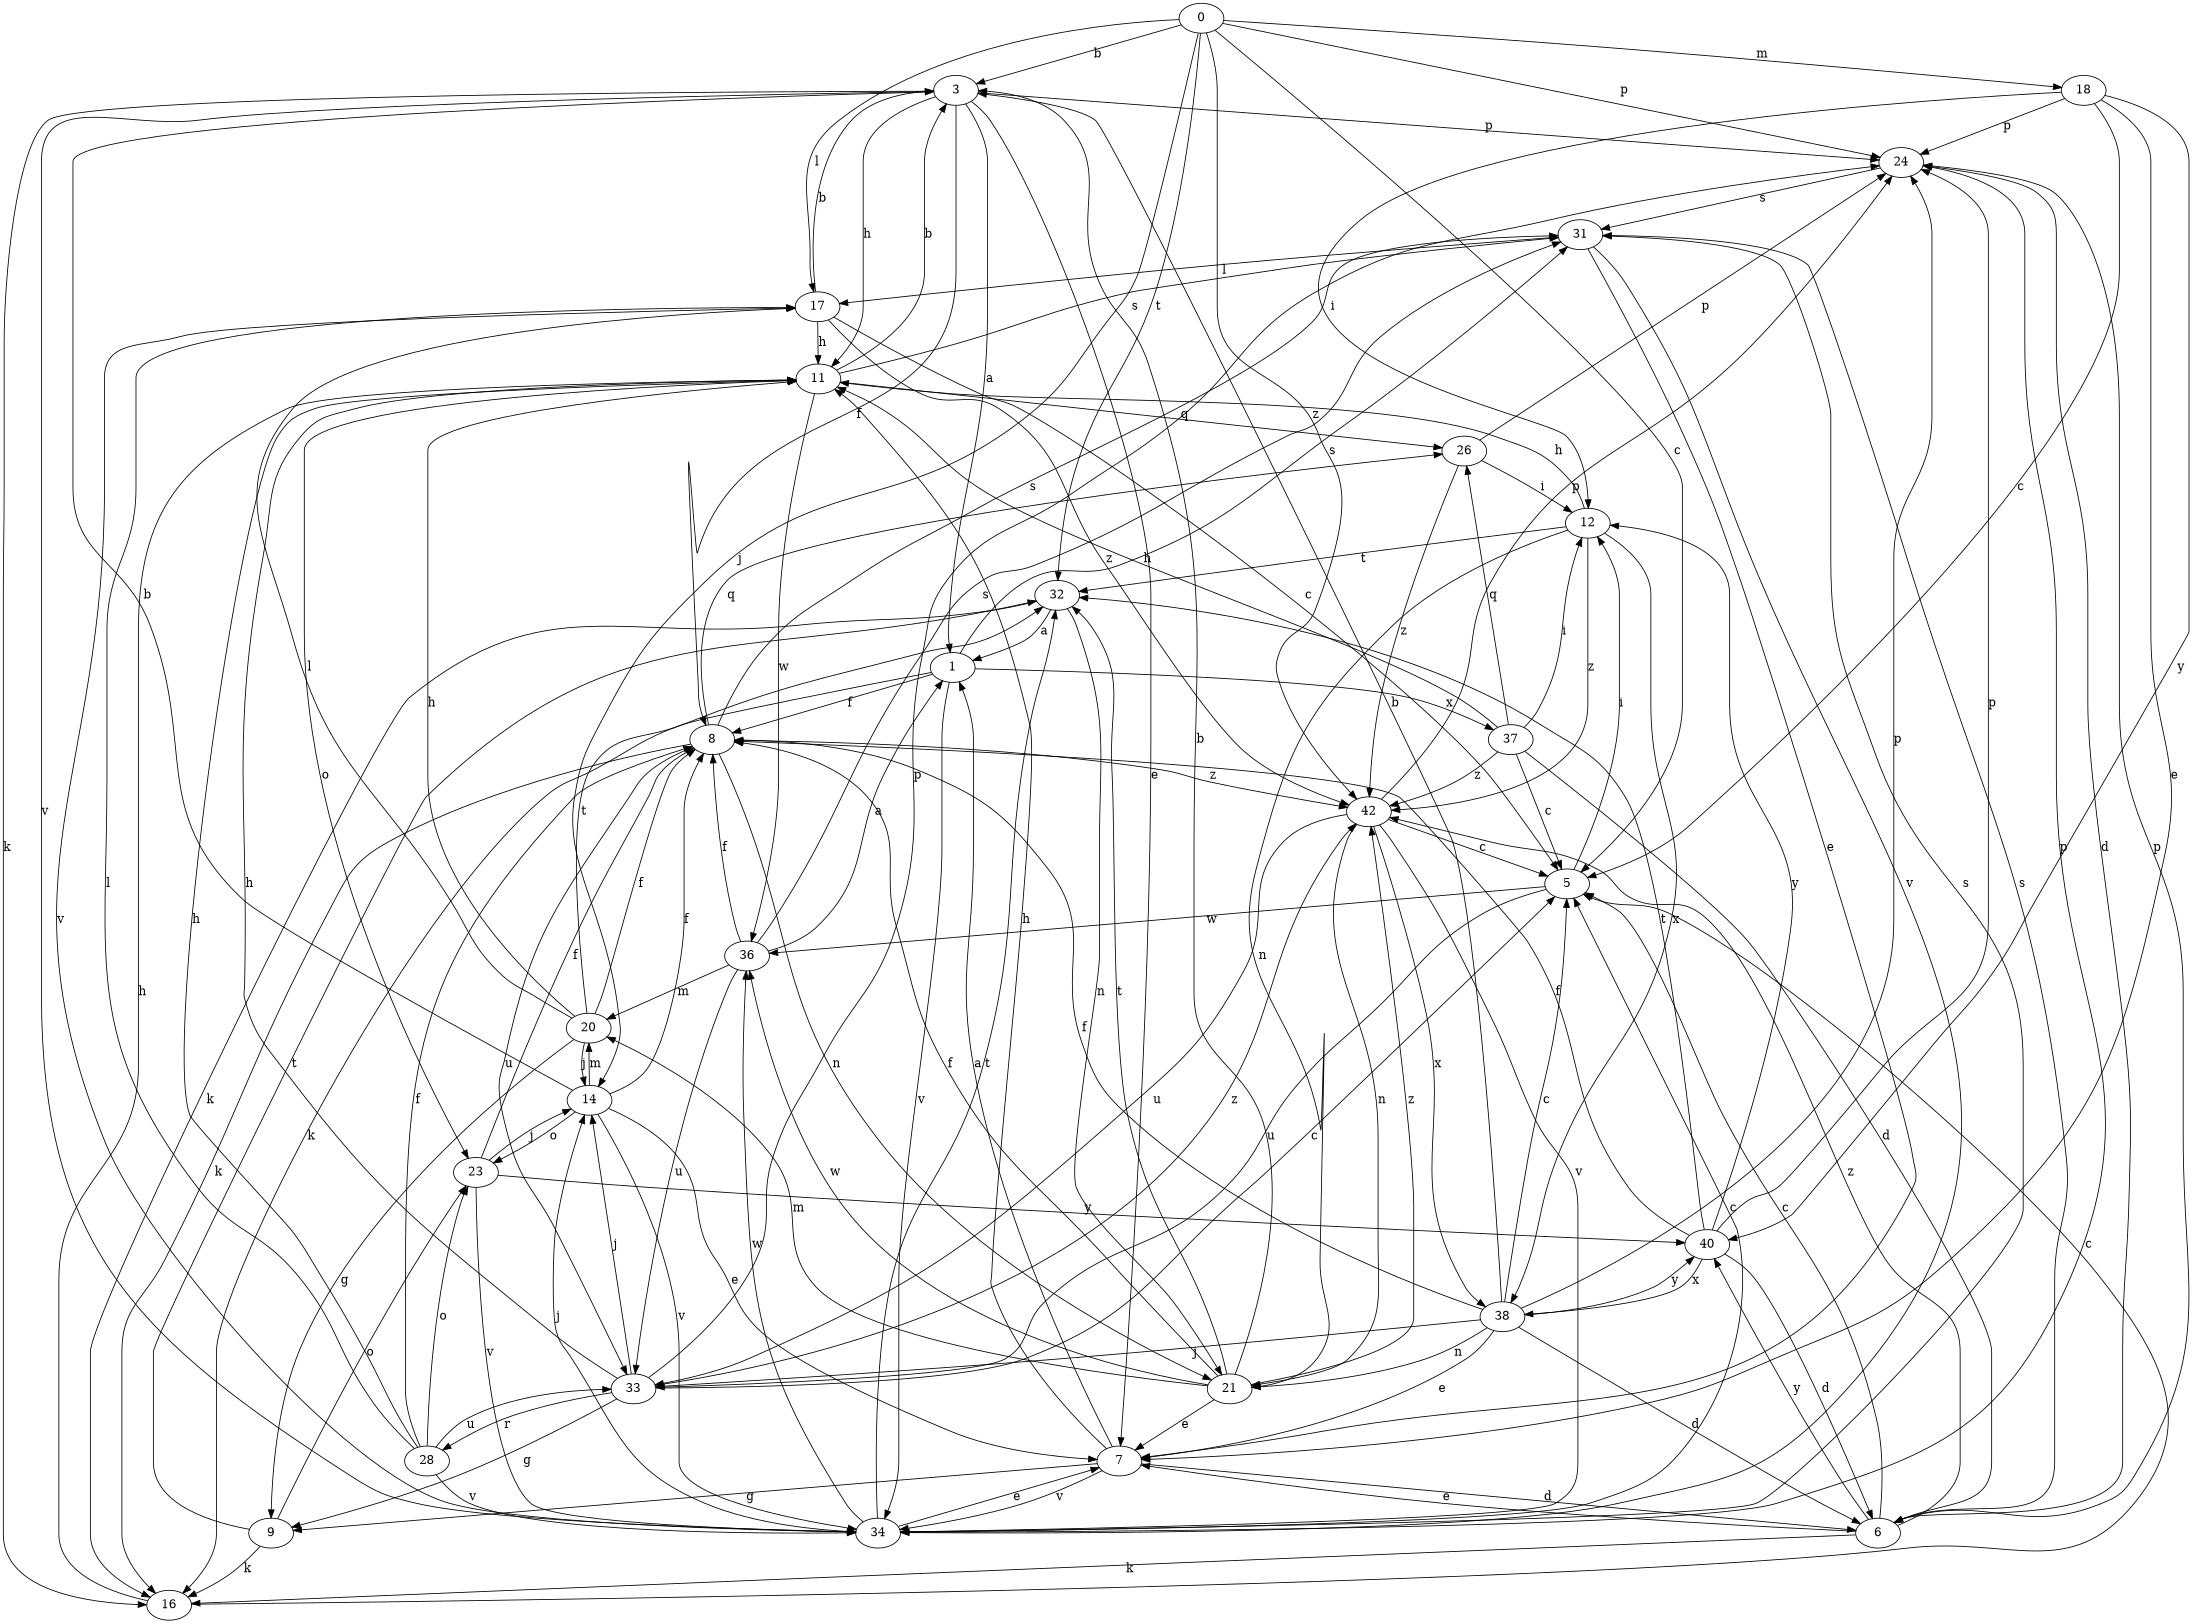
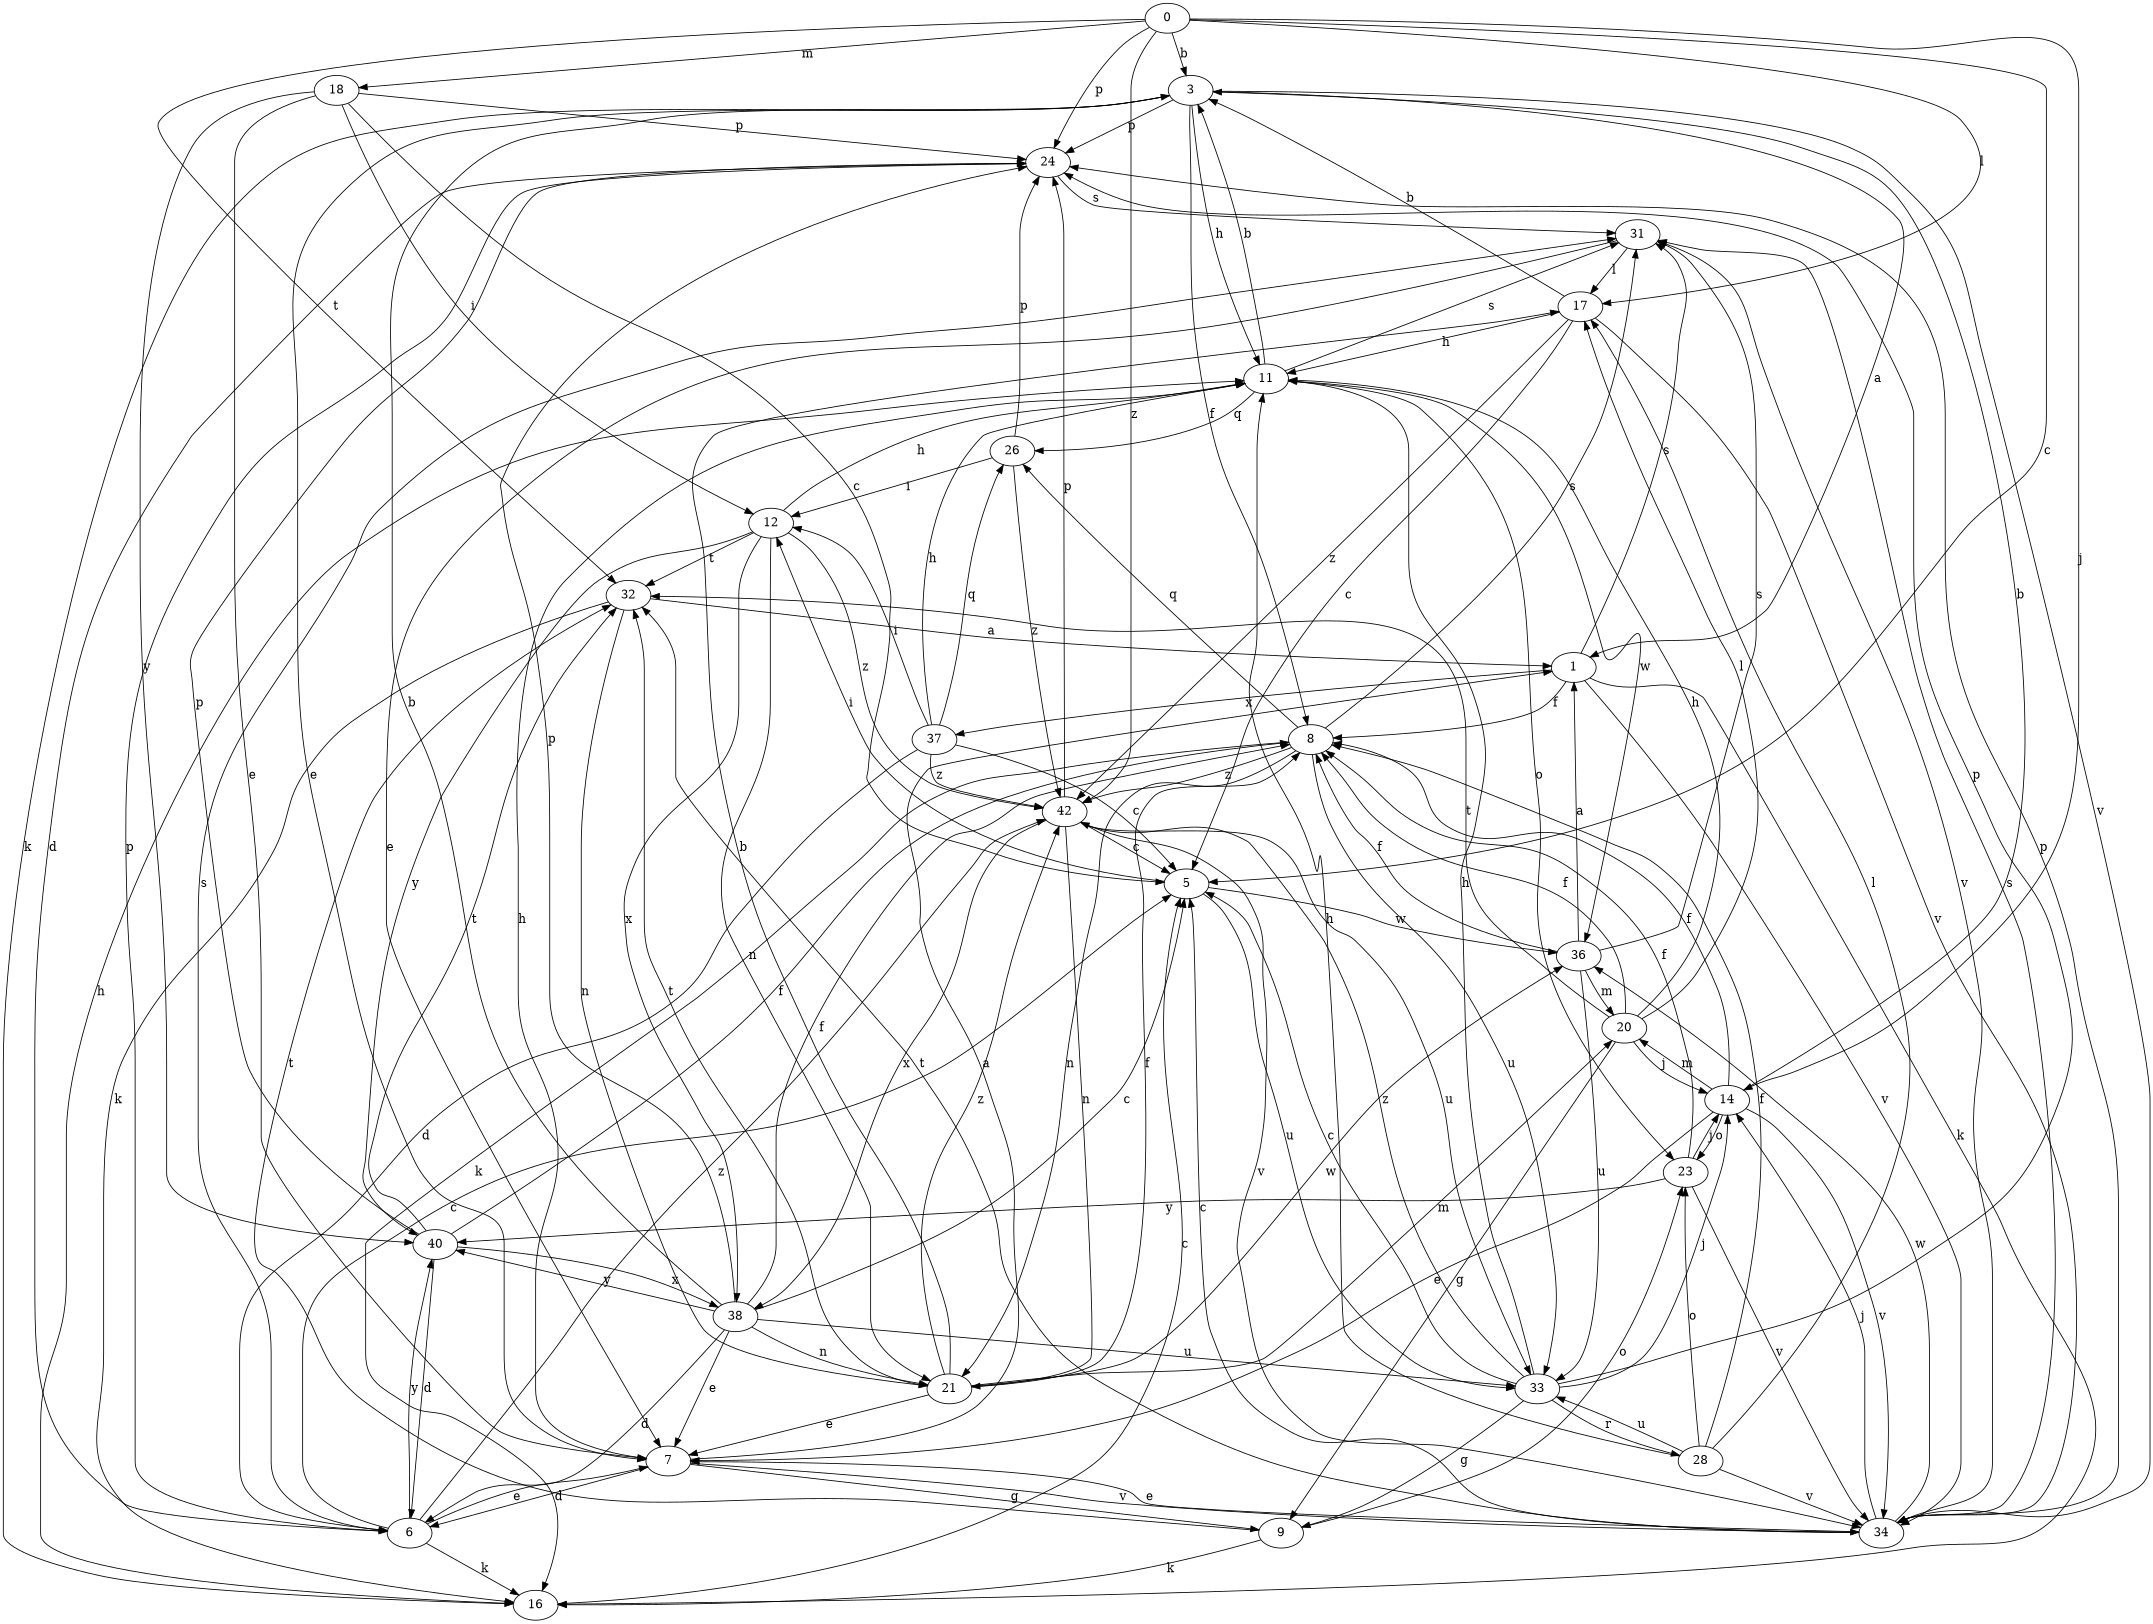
edge "21" -> "3": now "21" -> "17"
edge "40" -> "12": reversed
edge "38" -> "33": label "j" -> "u"
